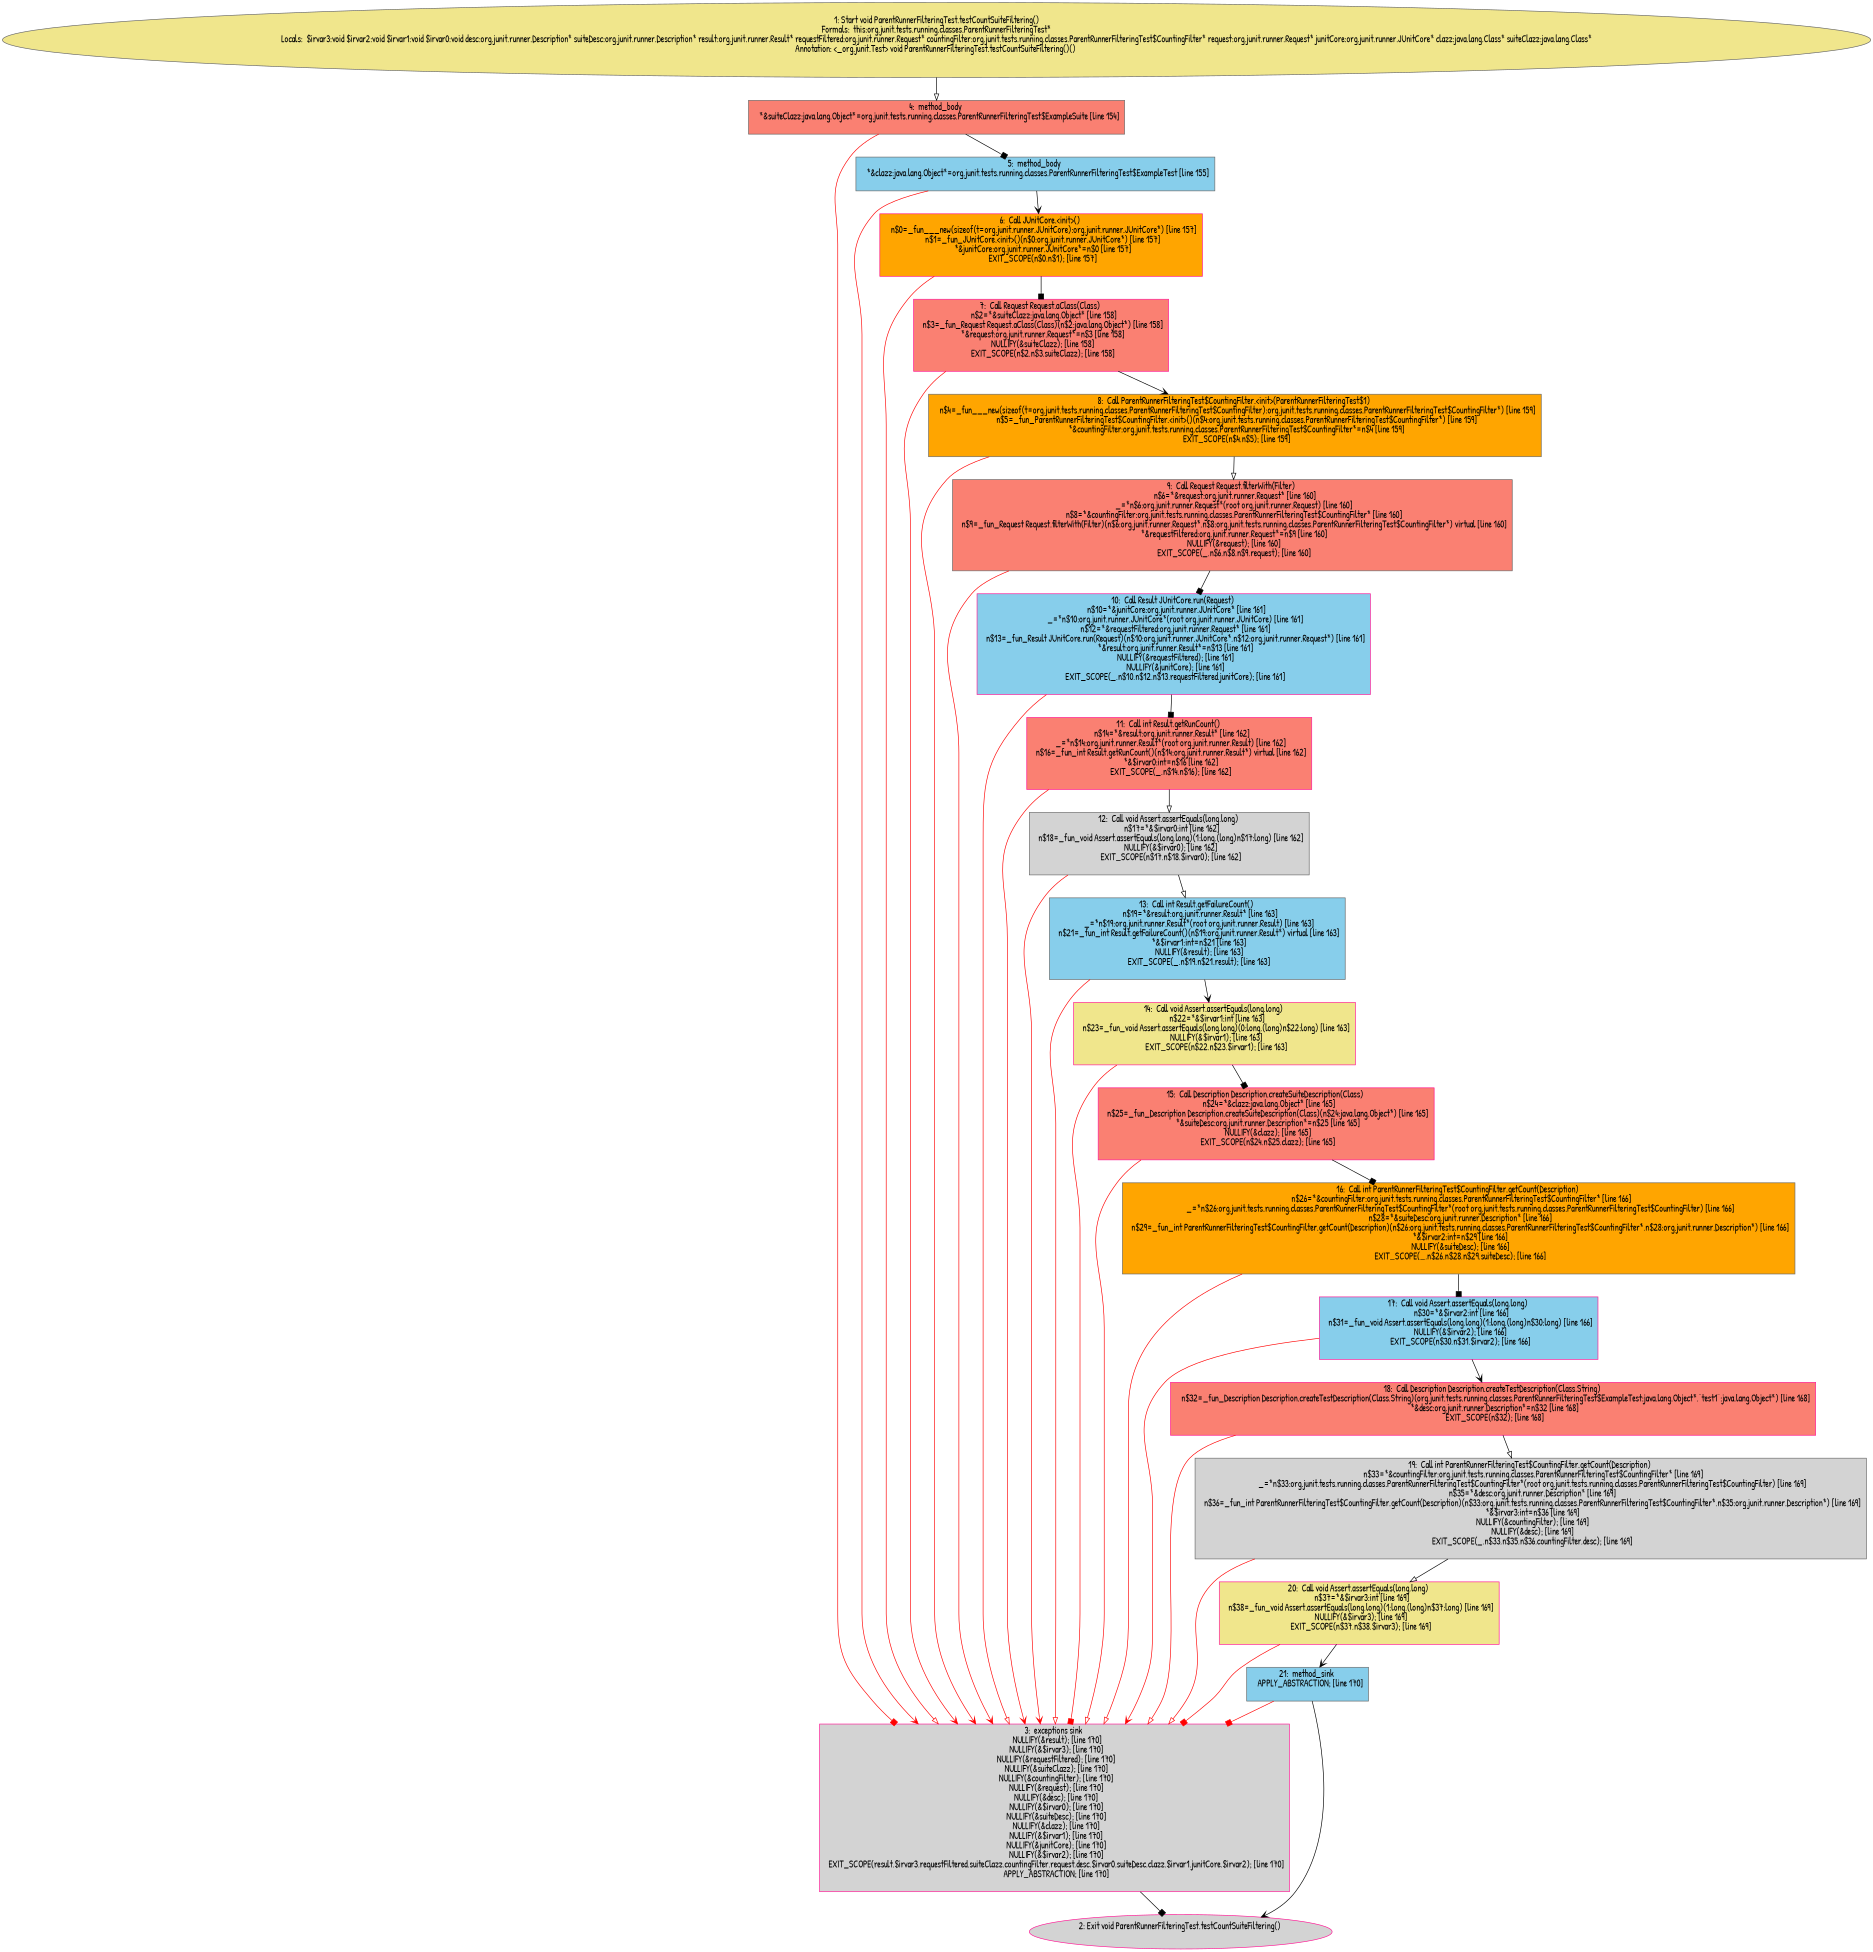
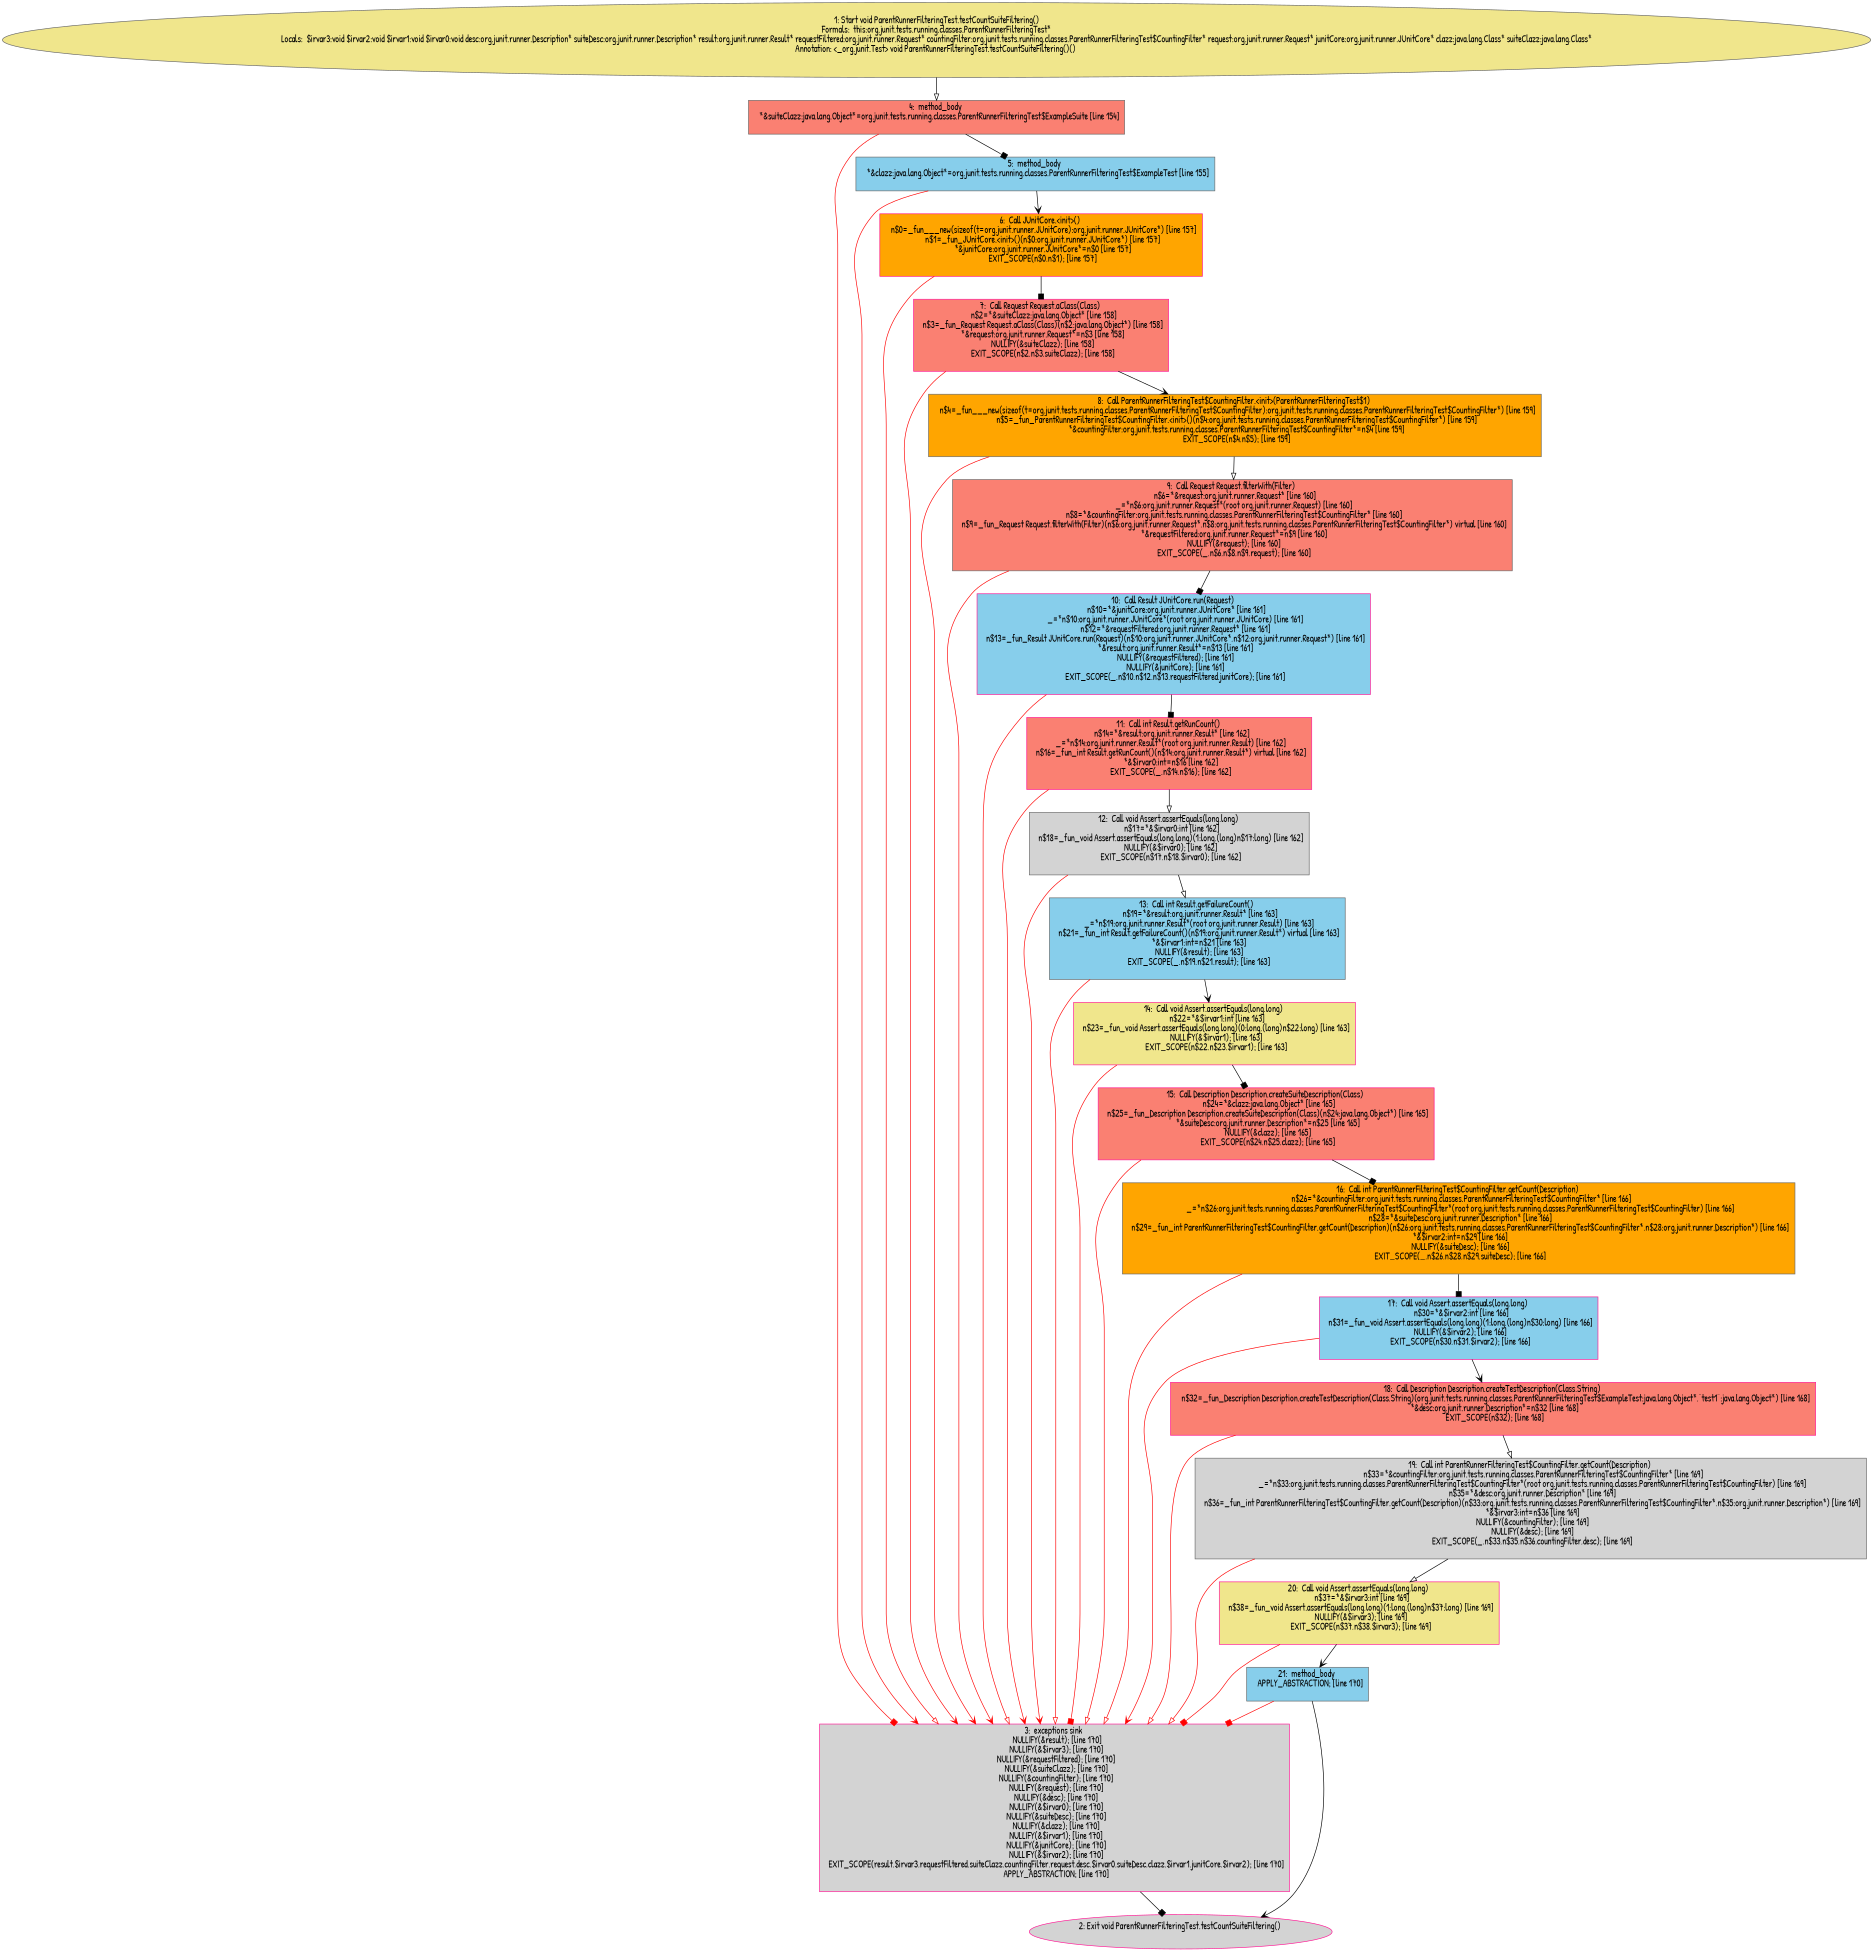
node "21:  method_sink APPLY_ABSTRACTION; [line 170]": label "21:  method_sink APPLY_ABSTRACTION; [line 170]" -> "21:  method_body APPLY_ABSTRACTION; [line 170]"
